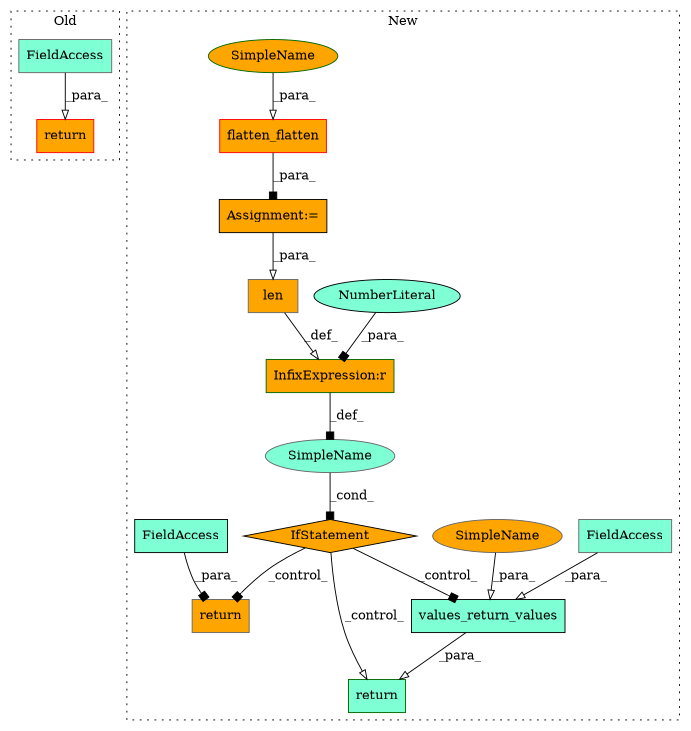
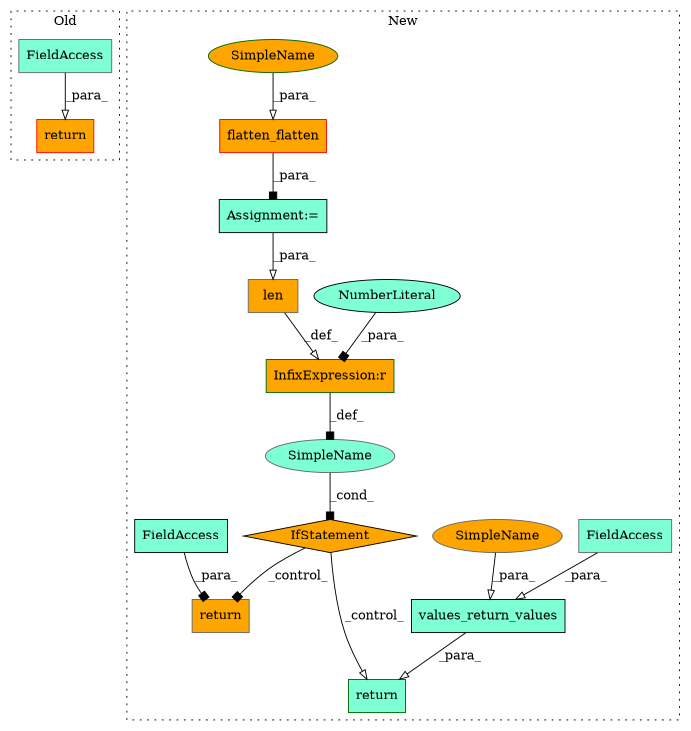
node "Assignment:=": fillcolor orange -> aquamarine
edge "IfStatement" -> "values_return_values": removed, label "_control_"
